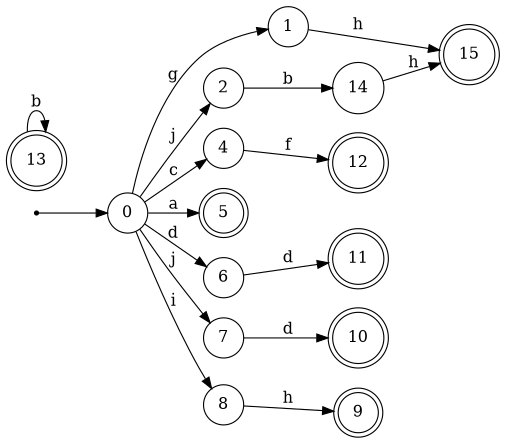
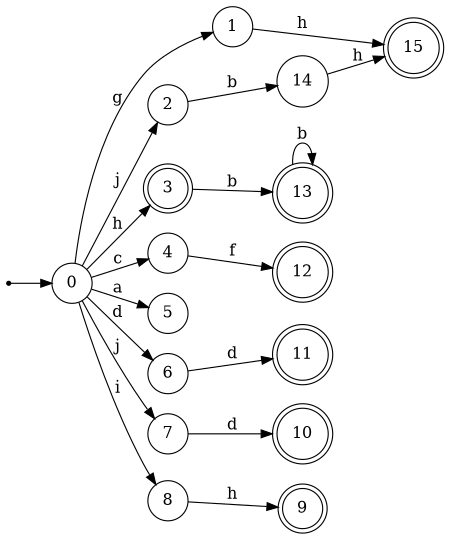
node "3": added
node "5": shape doublecircle -> circle
